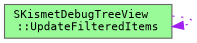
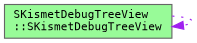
node "SKismetDebugTreeView ::UpdateFilteredItems": label "SKismetDebugTreeView ::UpdateFilteredItems" -> "SKismetDebugTreeView ::SKismetDebugTreeView"
